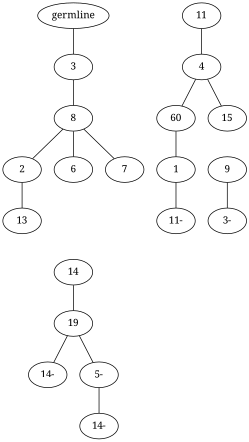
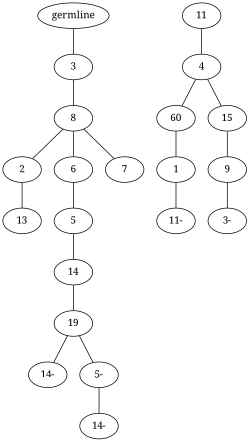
edge "15" -- "9": added
node "5": added
